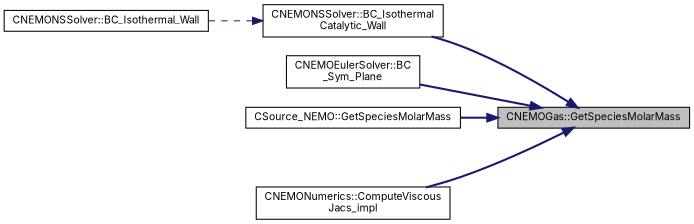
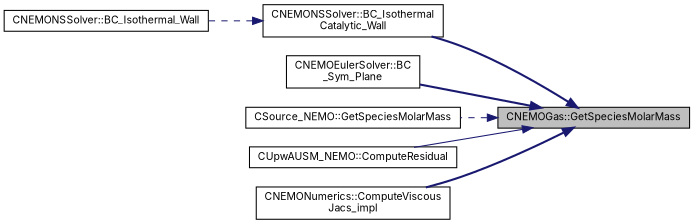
edge "CSource_NEMO::GetSpeciesMolarMass" -> "CNEMOGas::GetSpeciesMolarMass": style bold -> dashed
node "CUpwAUSM_NEMO::ComputeResidual": added
